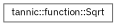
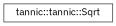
node "tannic::function::Sqrt": label "tannic::function::Sqrt" -> "tannic::tannic::Sqrt"
